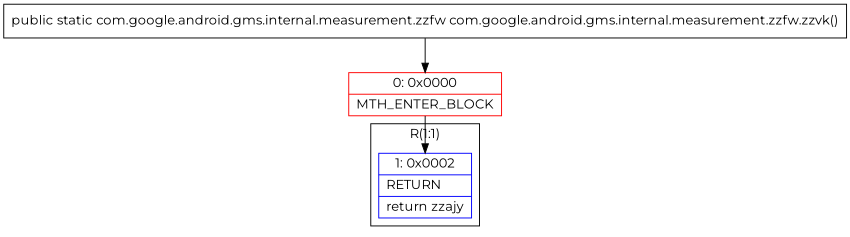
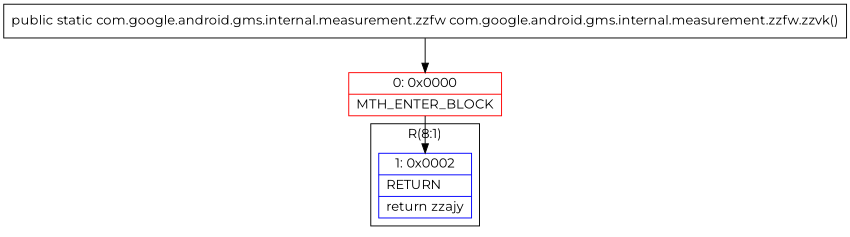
cluster "R(1:1)": label "R(1:1)" -> "R(8:1)"
